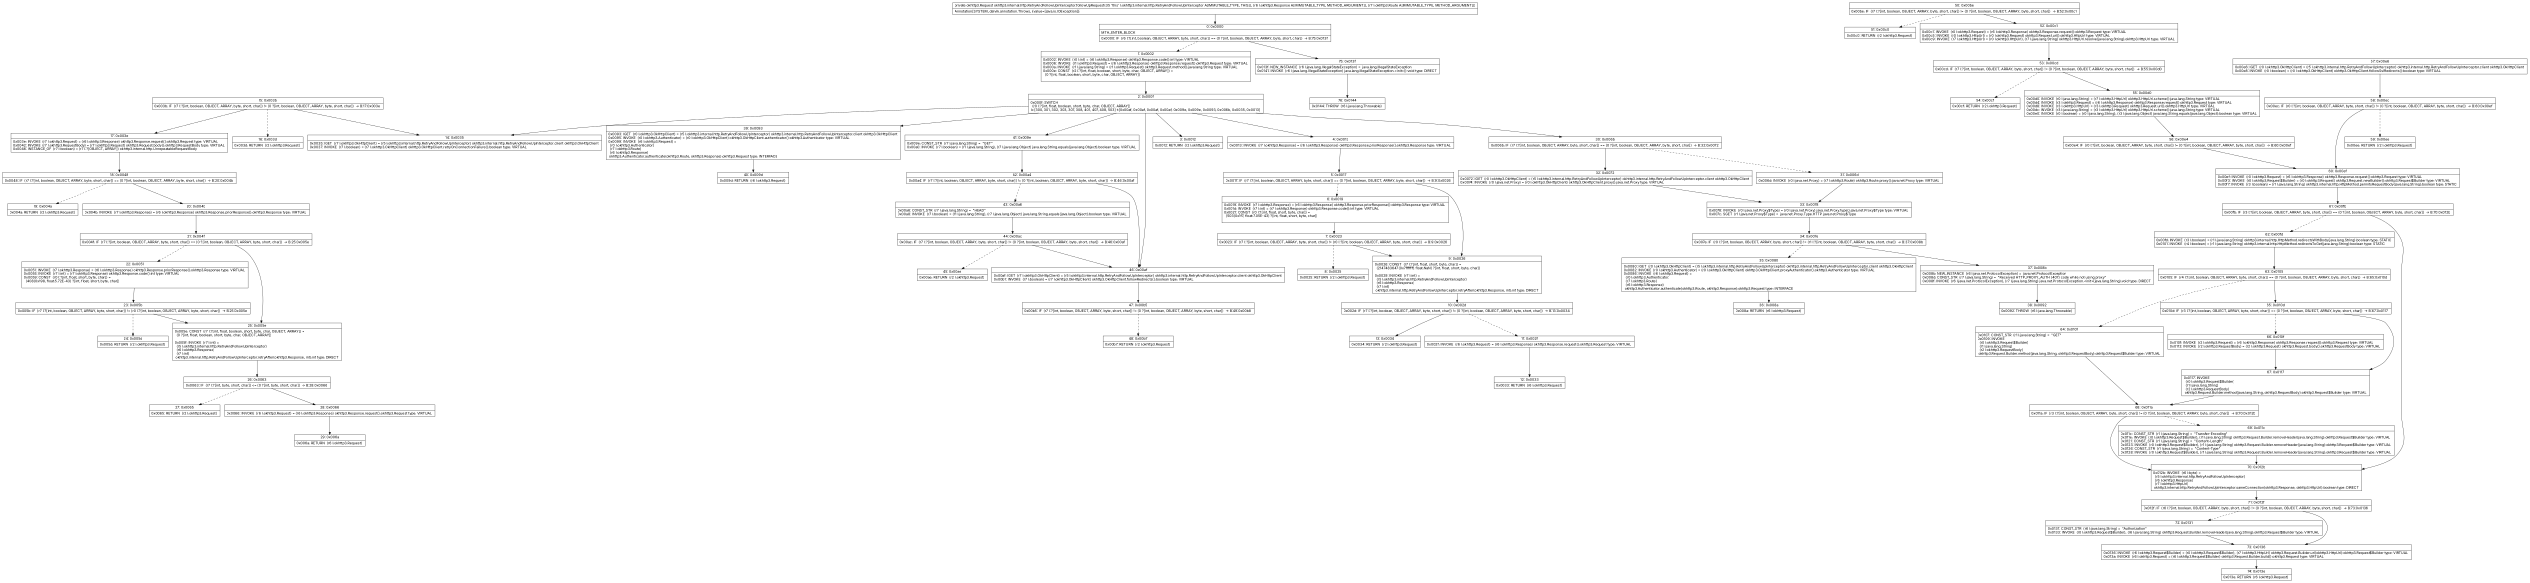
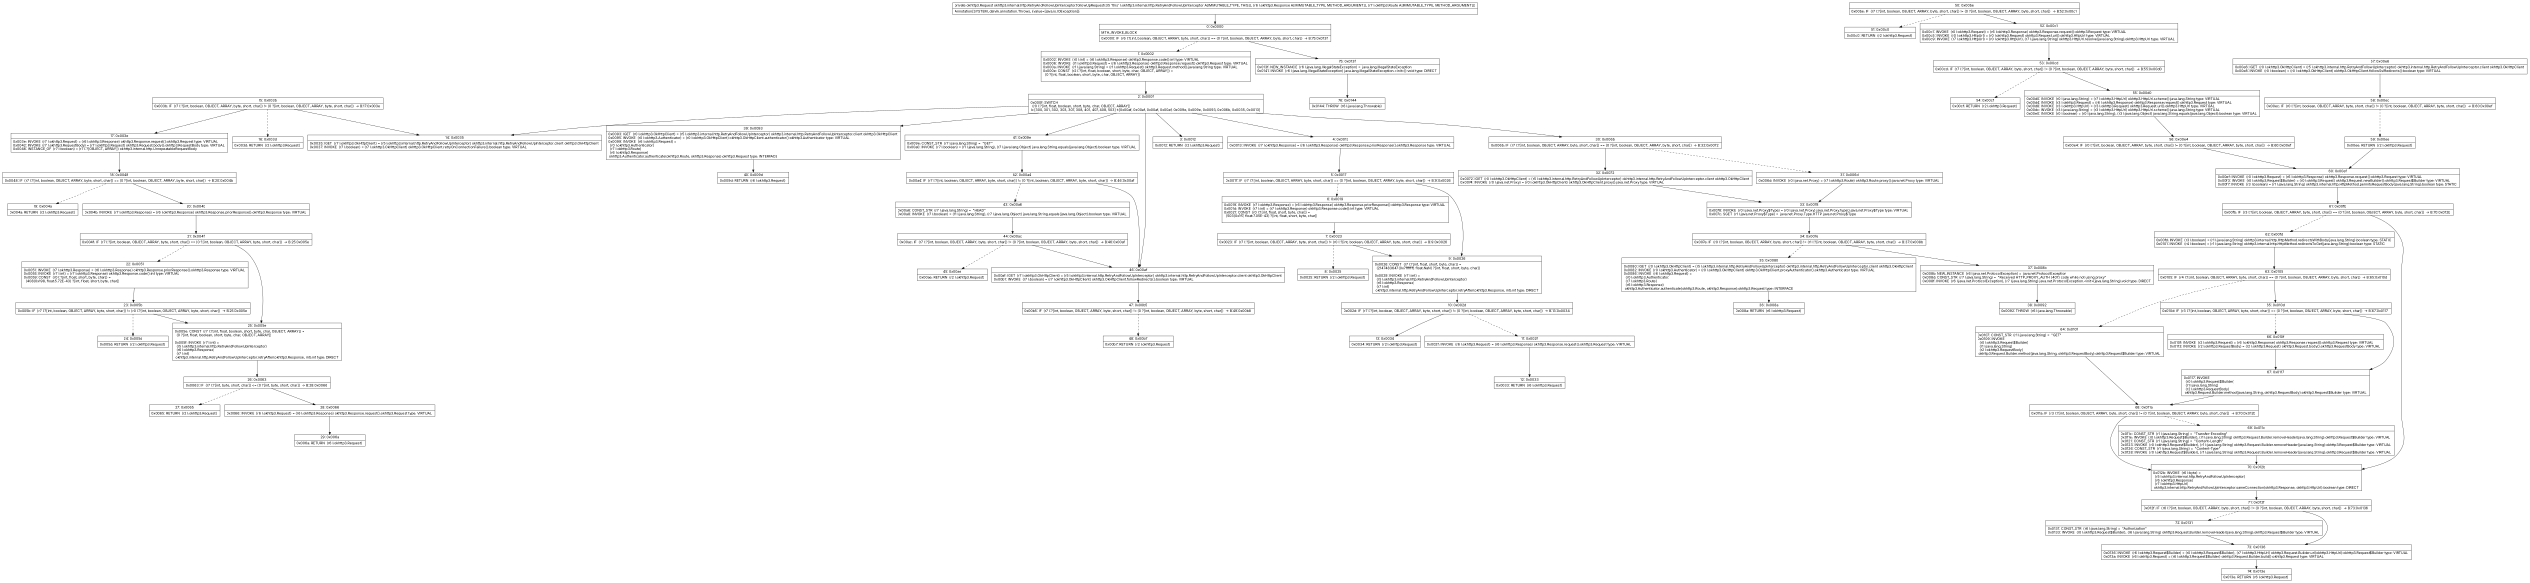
node "0: 0x0000": text "MTH_ENTER_BLOCK" -> "MTH_INVOKE_BLOCK"
edge "58: 0x00ec" -> "60: 0x00ef": now "59: 0x00ee" -> "60: 0x00ef"
